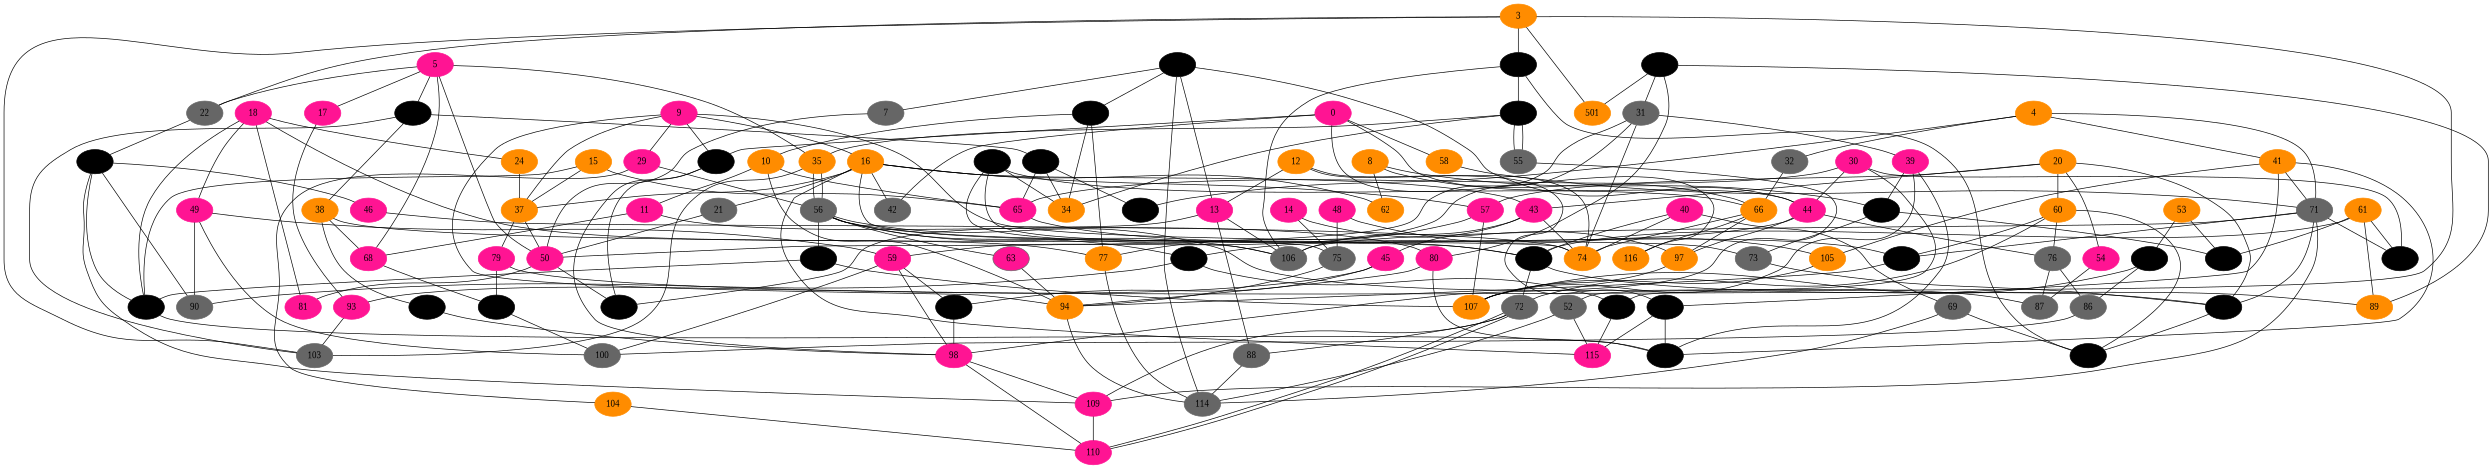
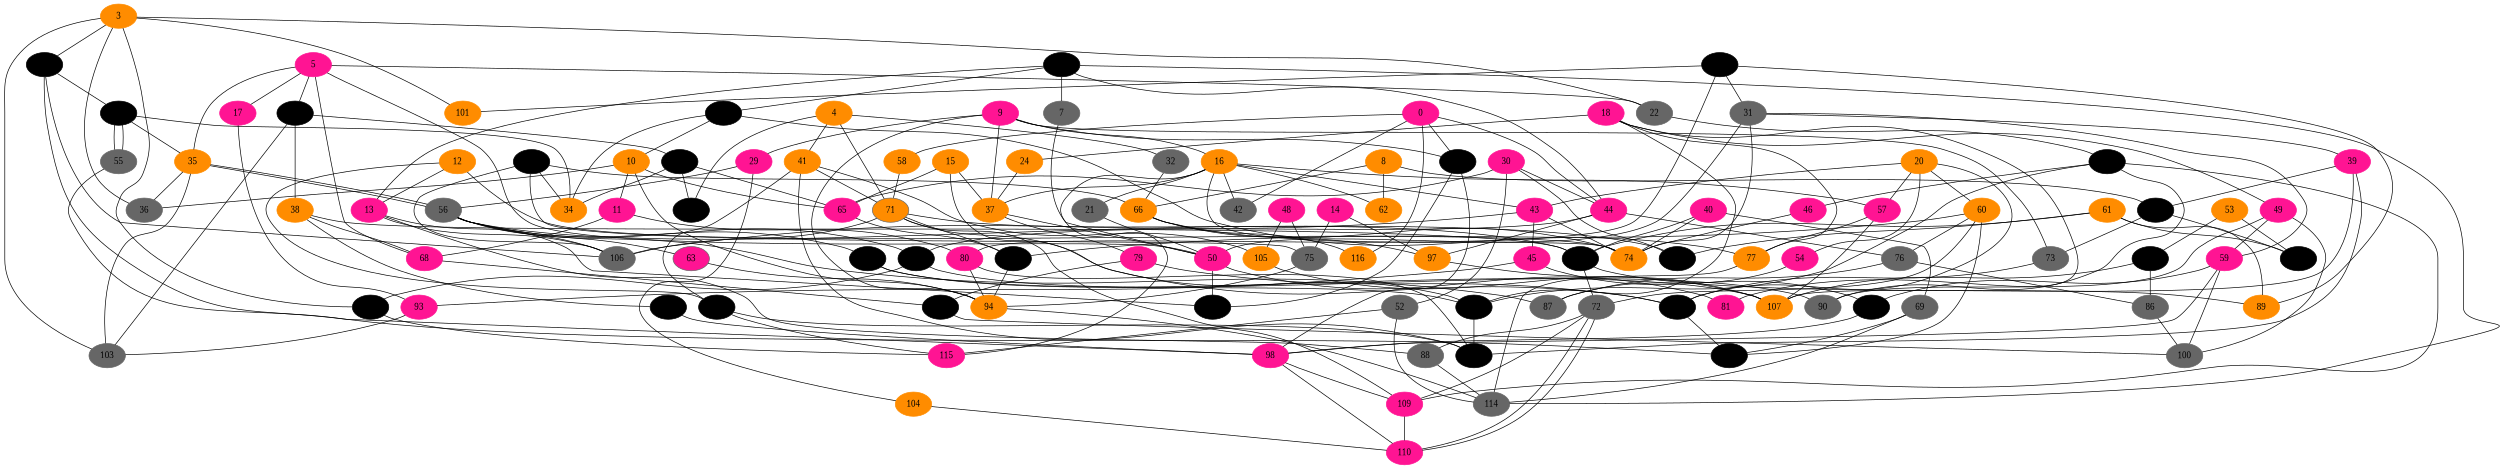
node "501": label "501" -> "101"
node "36": added
node "71": fillcolor gray40 -> darkorange
